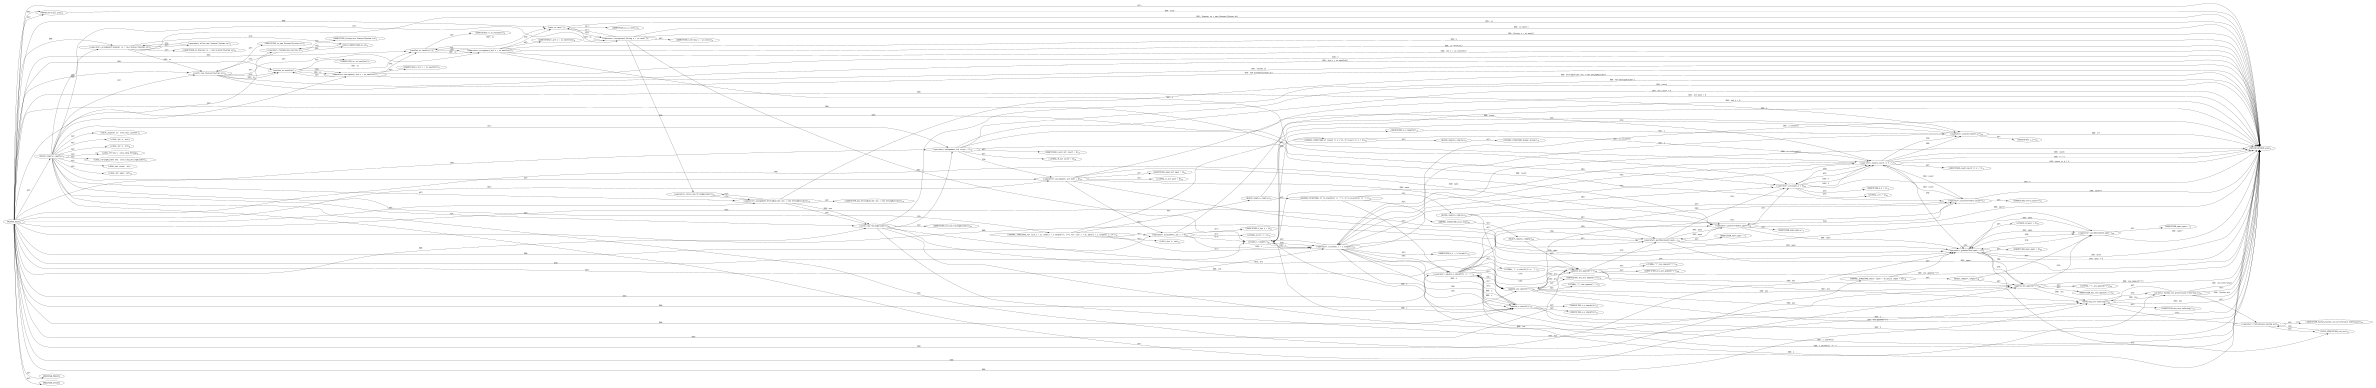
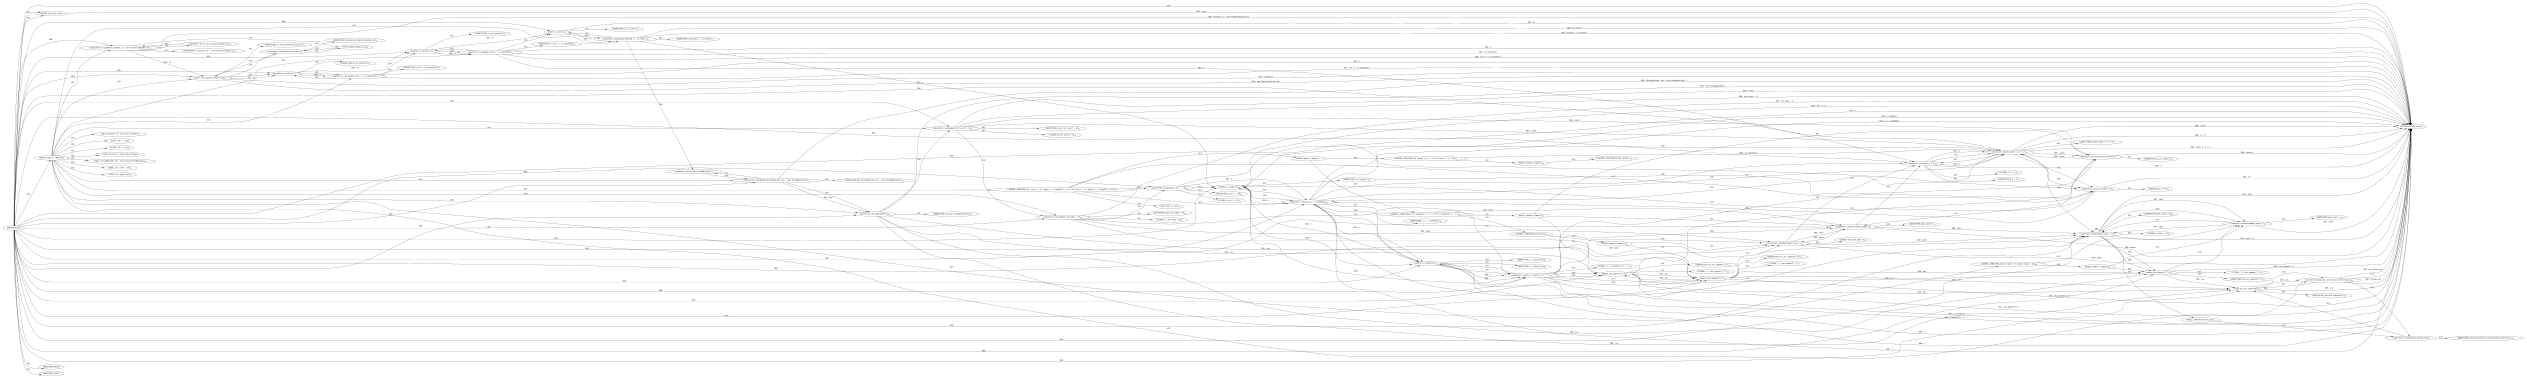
edge "(<operator>.lessThan,i < s.length())" -> "(<operator>.equals,s.charAt(i) == '(')": now "(length,s.length())" -> "(<operator>.equals,s.charAt(i) == '(')"
edge "(<operator>.fieldAccess,System.out)" -> "(FIELD_IDENTIFIER,out,out)": removed, label "AST:"
